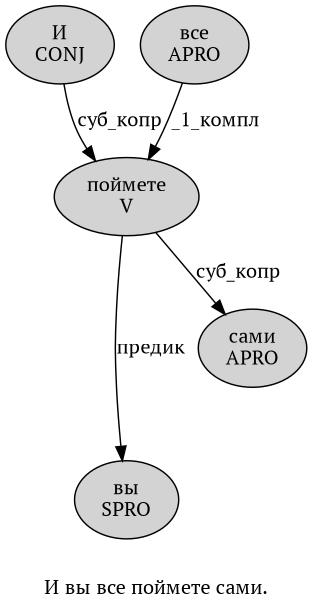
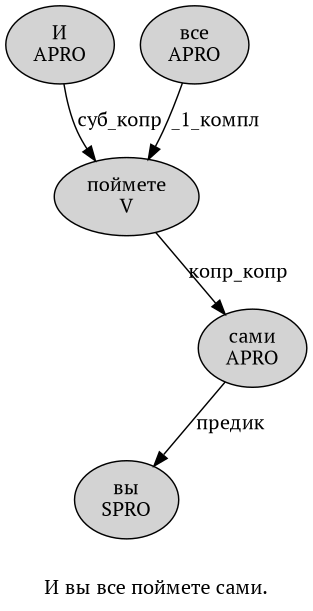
node "И CONJ": label "И CONJ" -> "И APRO"
edge "поймете V" -> "сами APRO": label "суб_копр" -> "копр_копр"
edge "поймете V" -> "вы SPRO": now "сами APRO" -> "вы SPRO"
